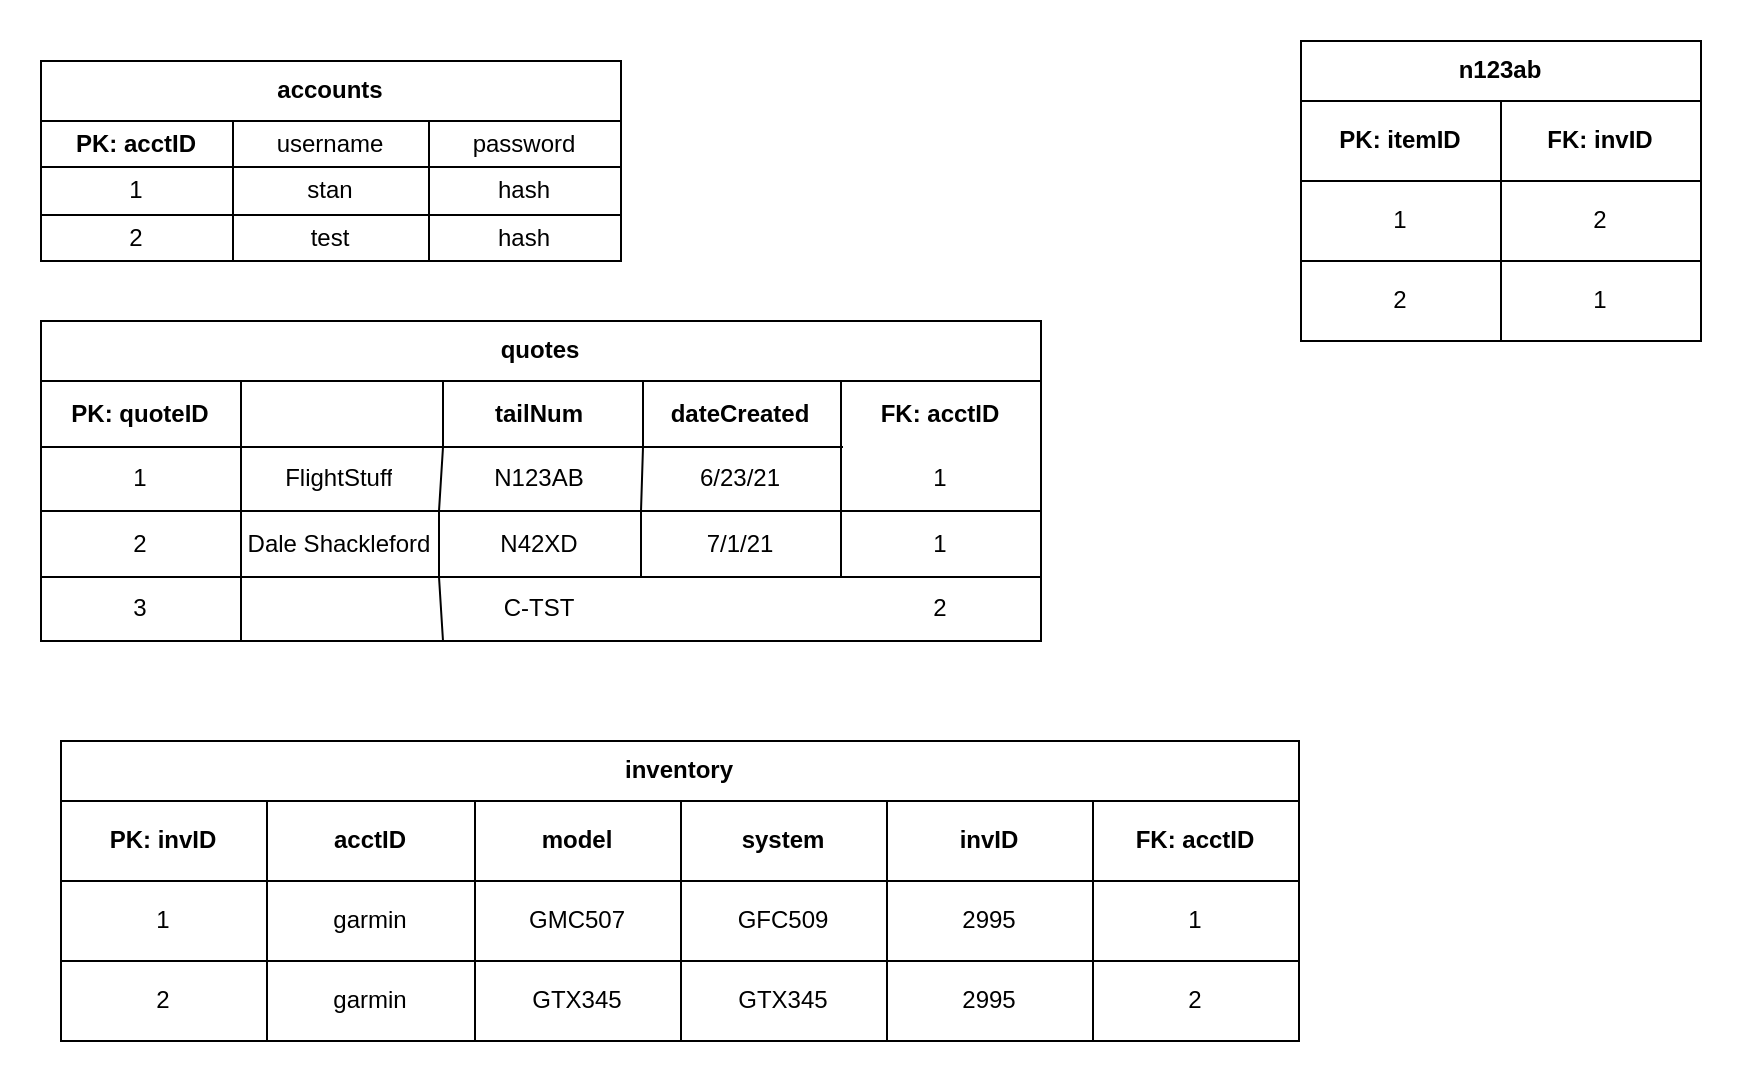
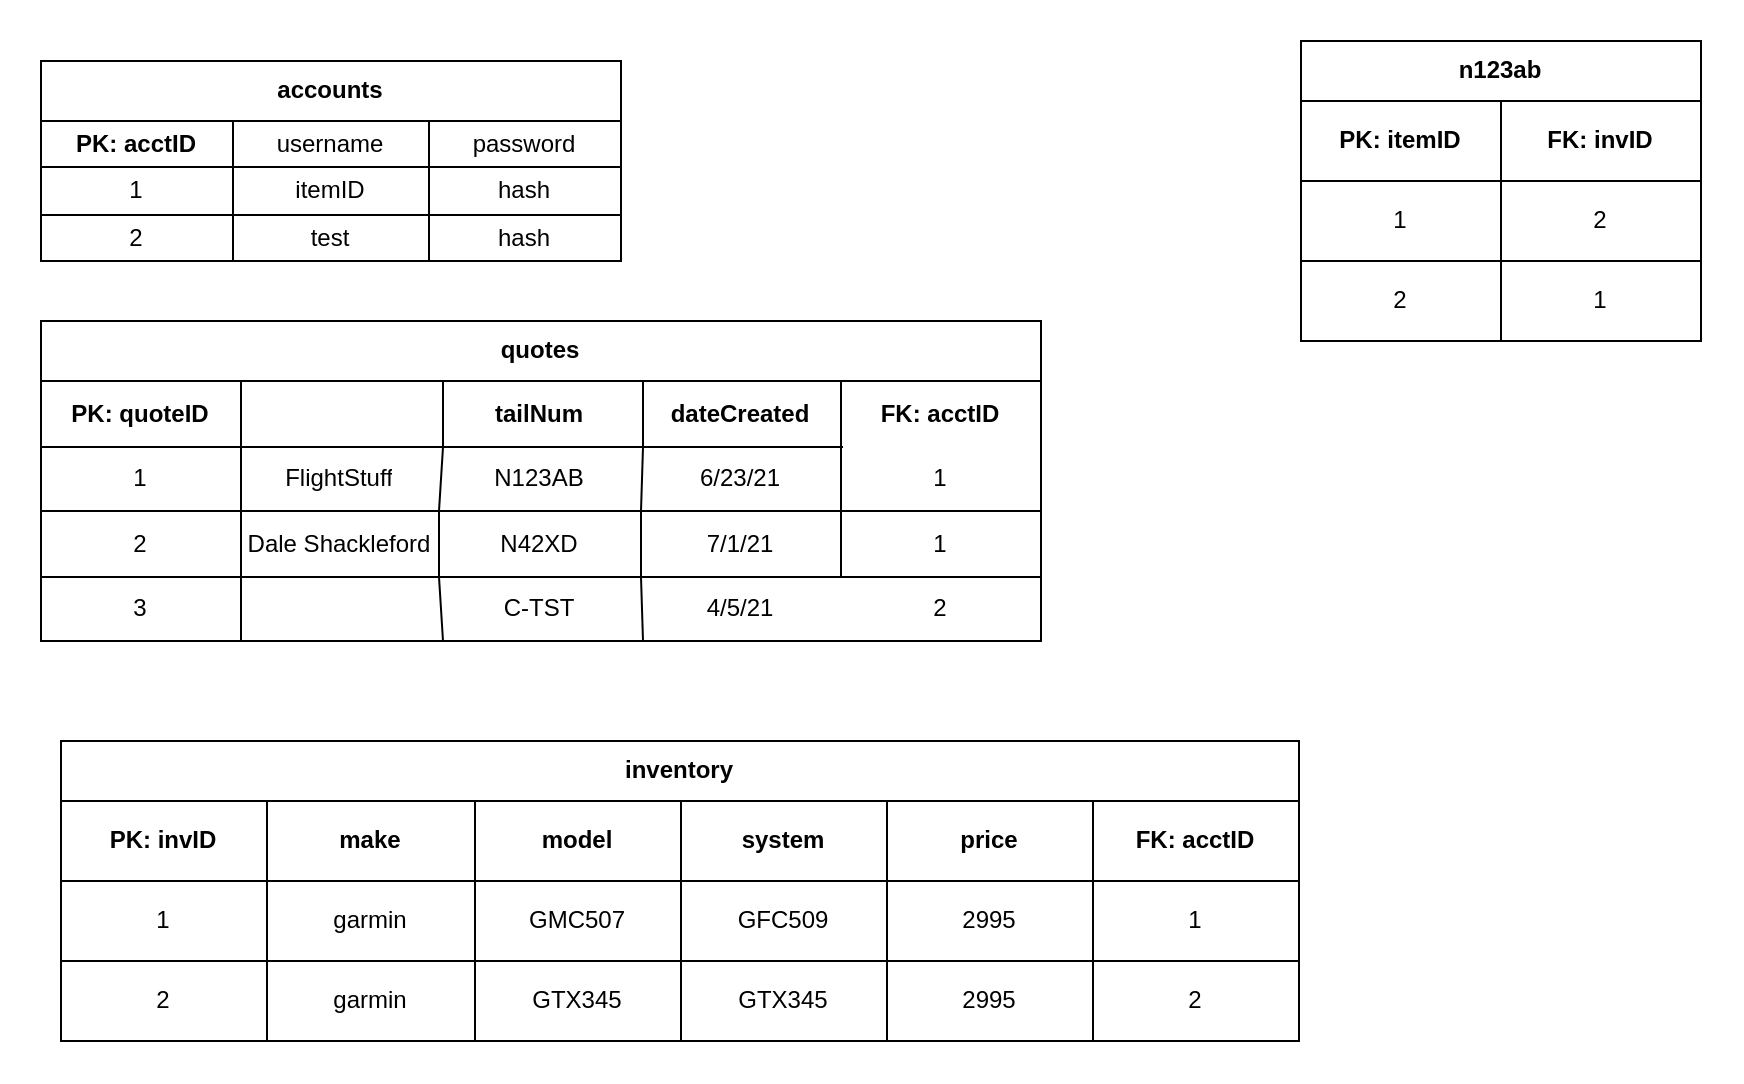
node "stan": label "stan" -> "itemID"
node "4/5/21": added
node "acctID": label "acctID" -> "make"
node "invID": label "invID" -> "price"
